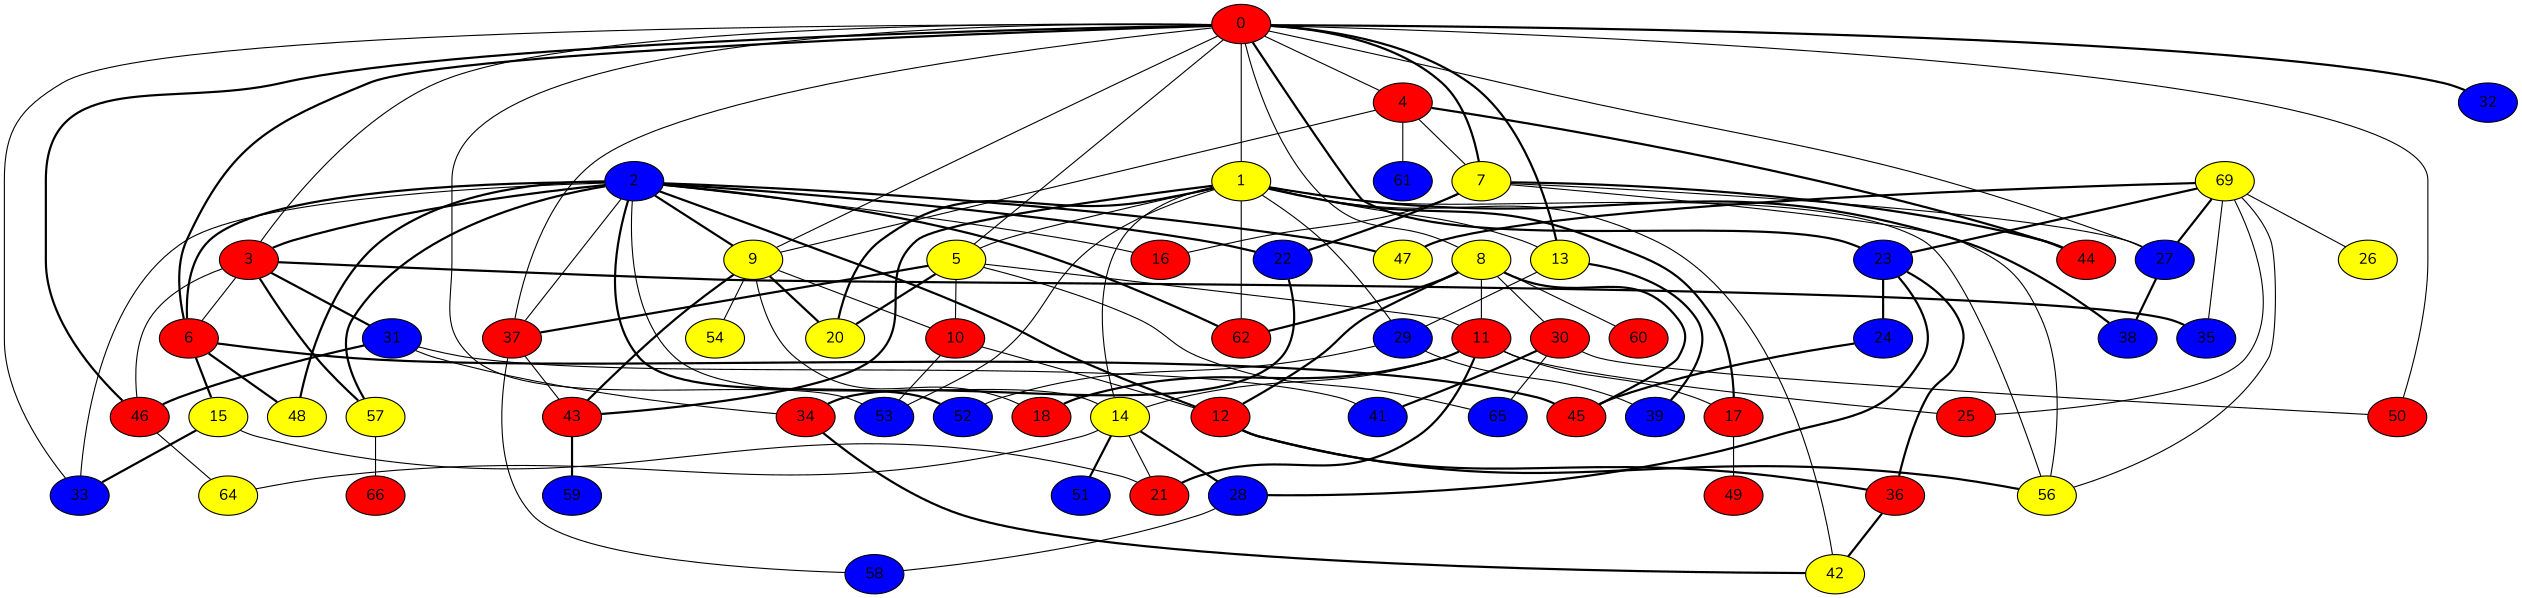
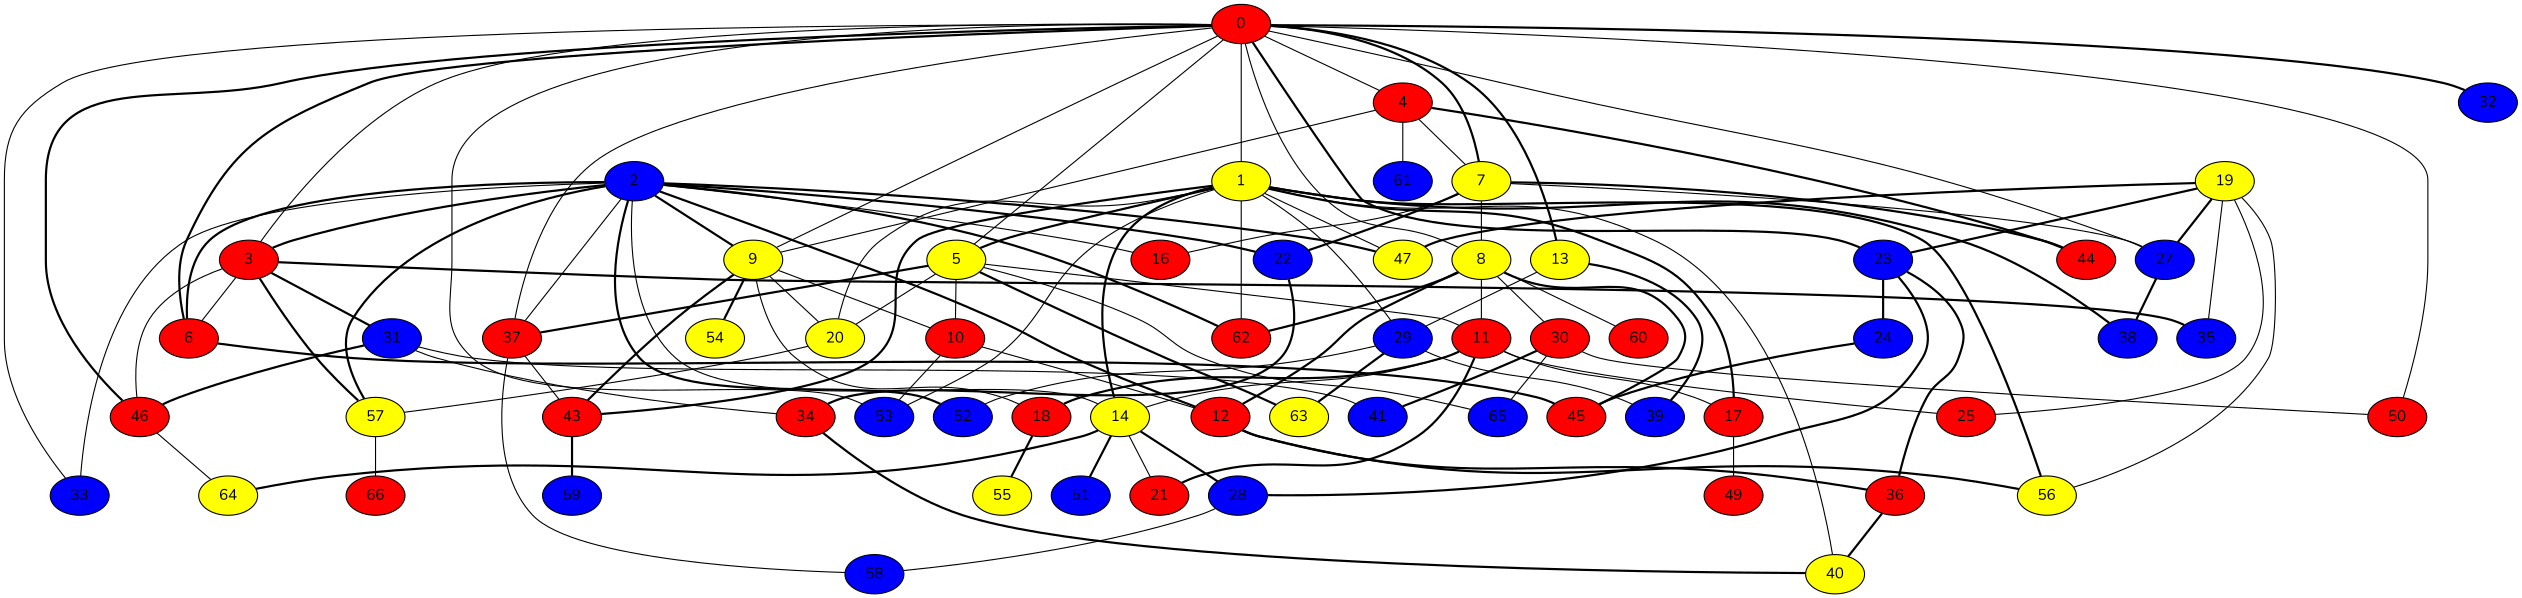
node "69": label "69" -> "19"
edge "1" -- "20": style bold -> solid
edge "1" -- "13": now "1" -- "47"
edge "1" -- "5": style solid -> bold
edge "1" -- "56": style solid -> bold
node "26": removed
edge "1" -- "14": style solid -> bold
edge "7" -- "56": now "7" -- "8"
edge "9" -- "54": style solid -> bold
edge "5" -- "20": style bold -> solid
edge "9" -- "20": style bold -> solid
edge "20" -- "57": added
node "15": removed
node "48": removed
node "63": added
edge "14" -- "64": style solid -> bold
node "55": added
node "42": label "42" -> "40"
